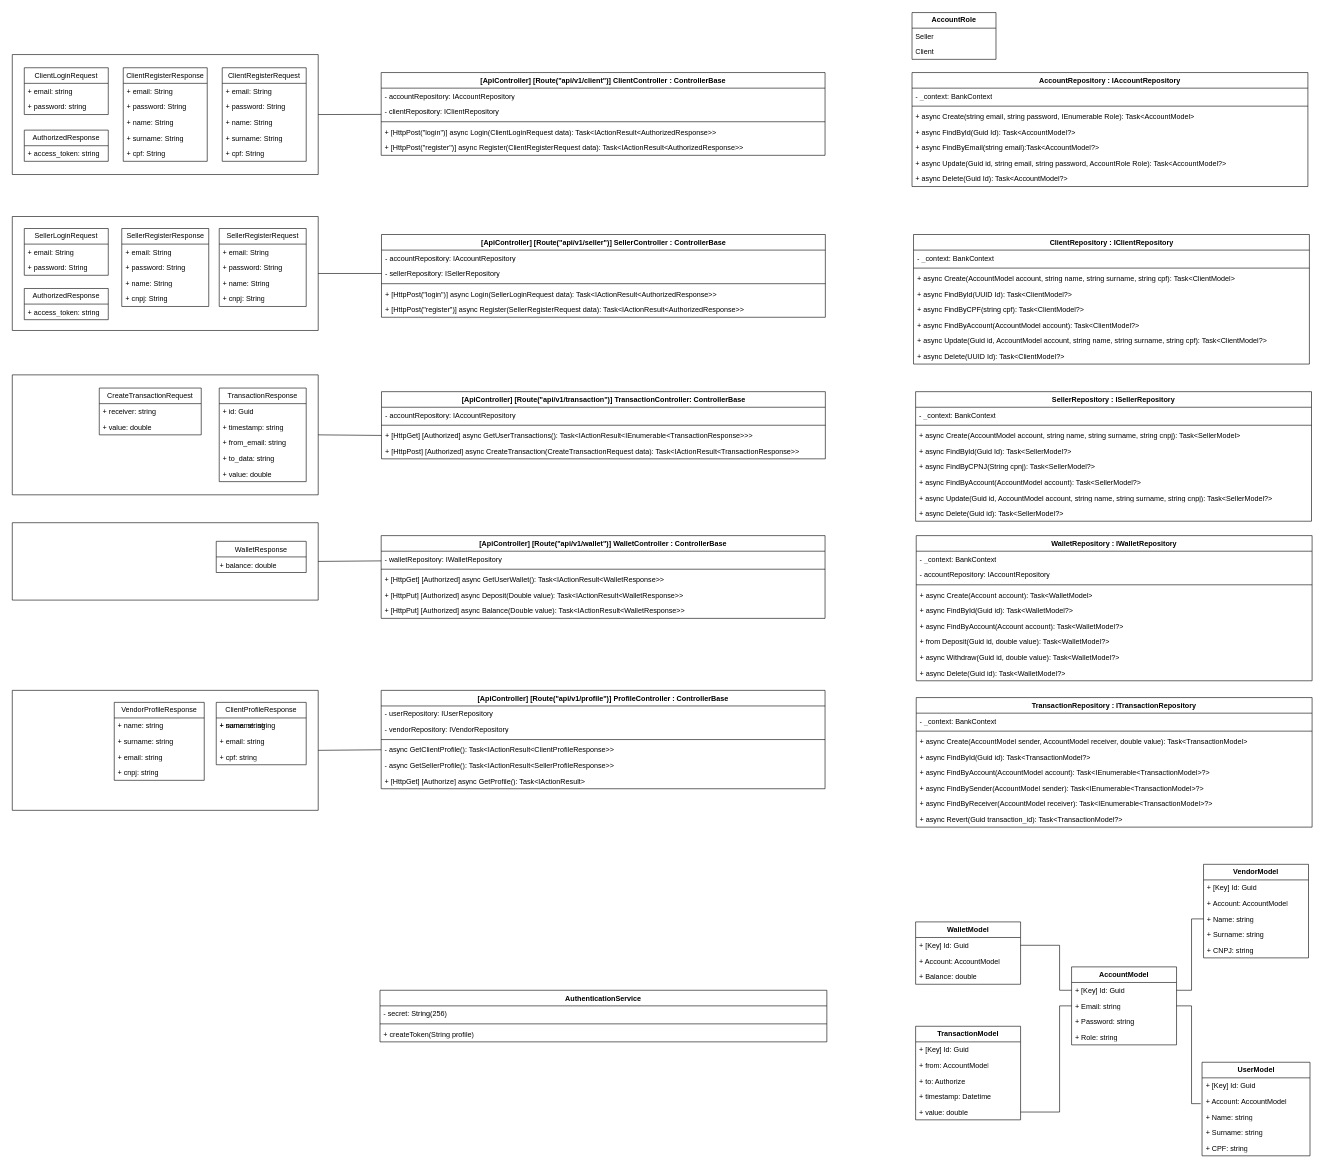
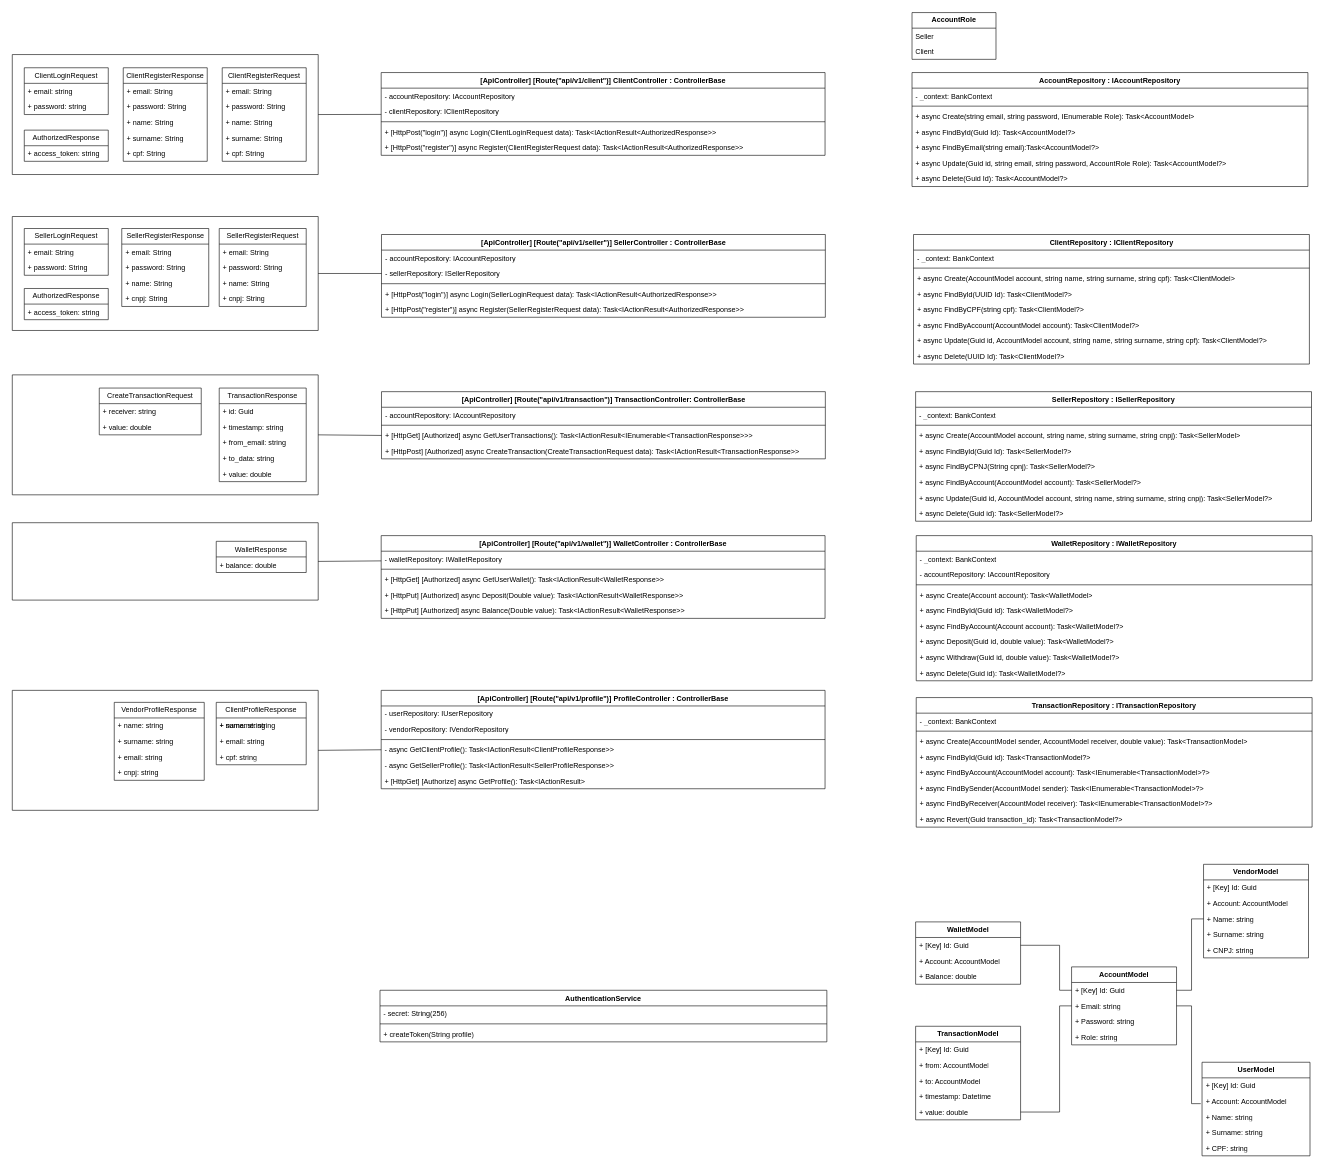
node "+ from Deposit(Guid id, double value): Task<WalletModel?>": label "+ from Deposit(Guid id, double value): Task<WalletModel?>" -> "+ async Deposit(Guid id, double value): Task<WalletModel?>"
node "+ to: Authorize": label "+ to: Authorize" -> "+ to: AccountModel"
